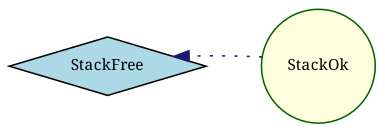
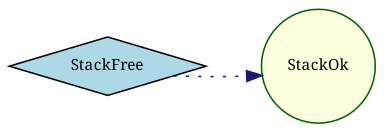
edge "StackOk" -> "StackFree": reversed
